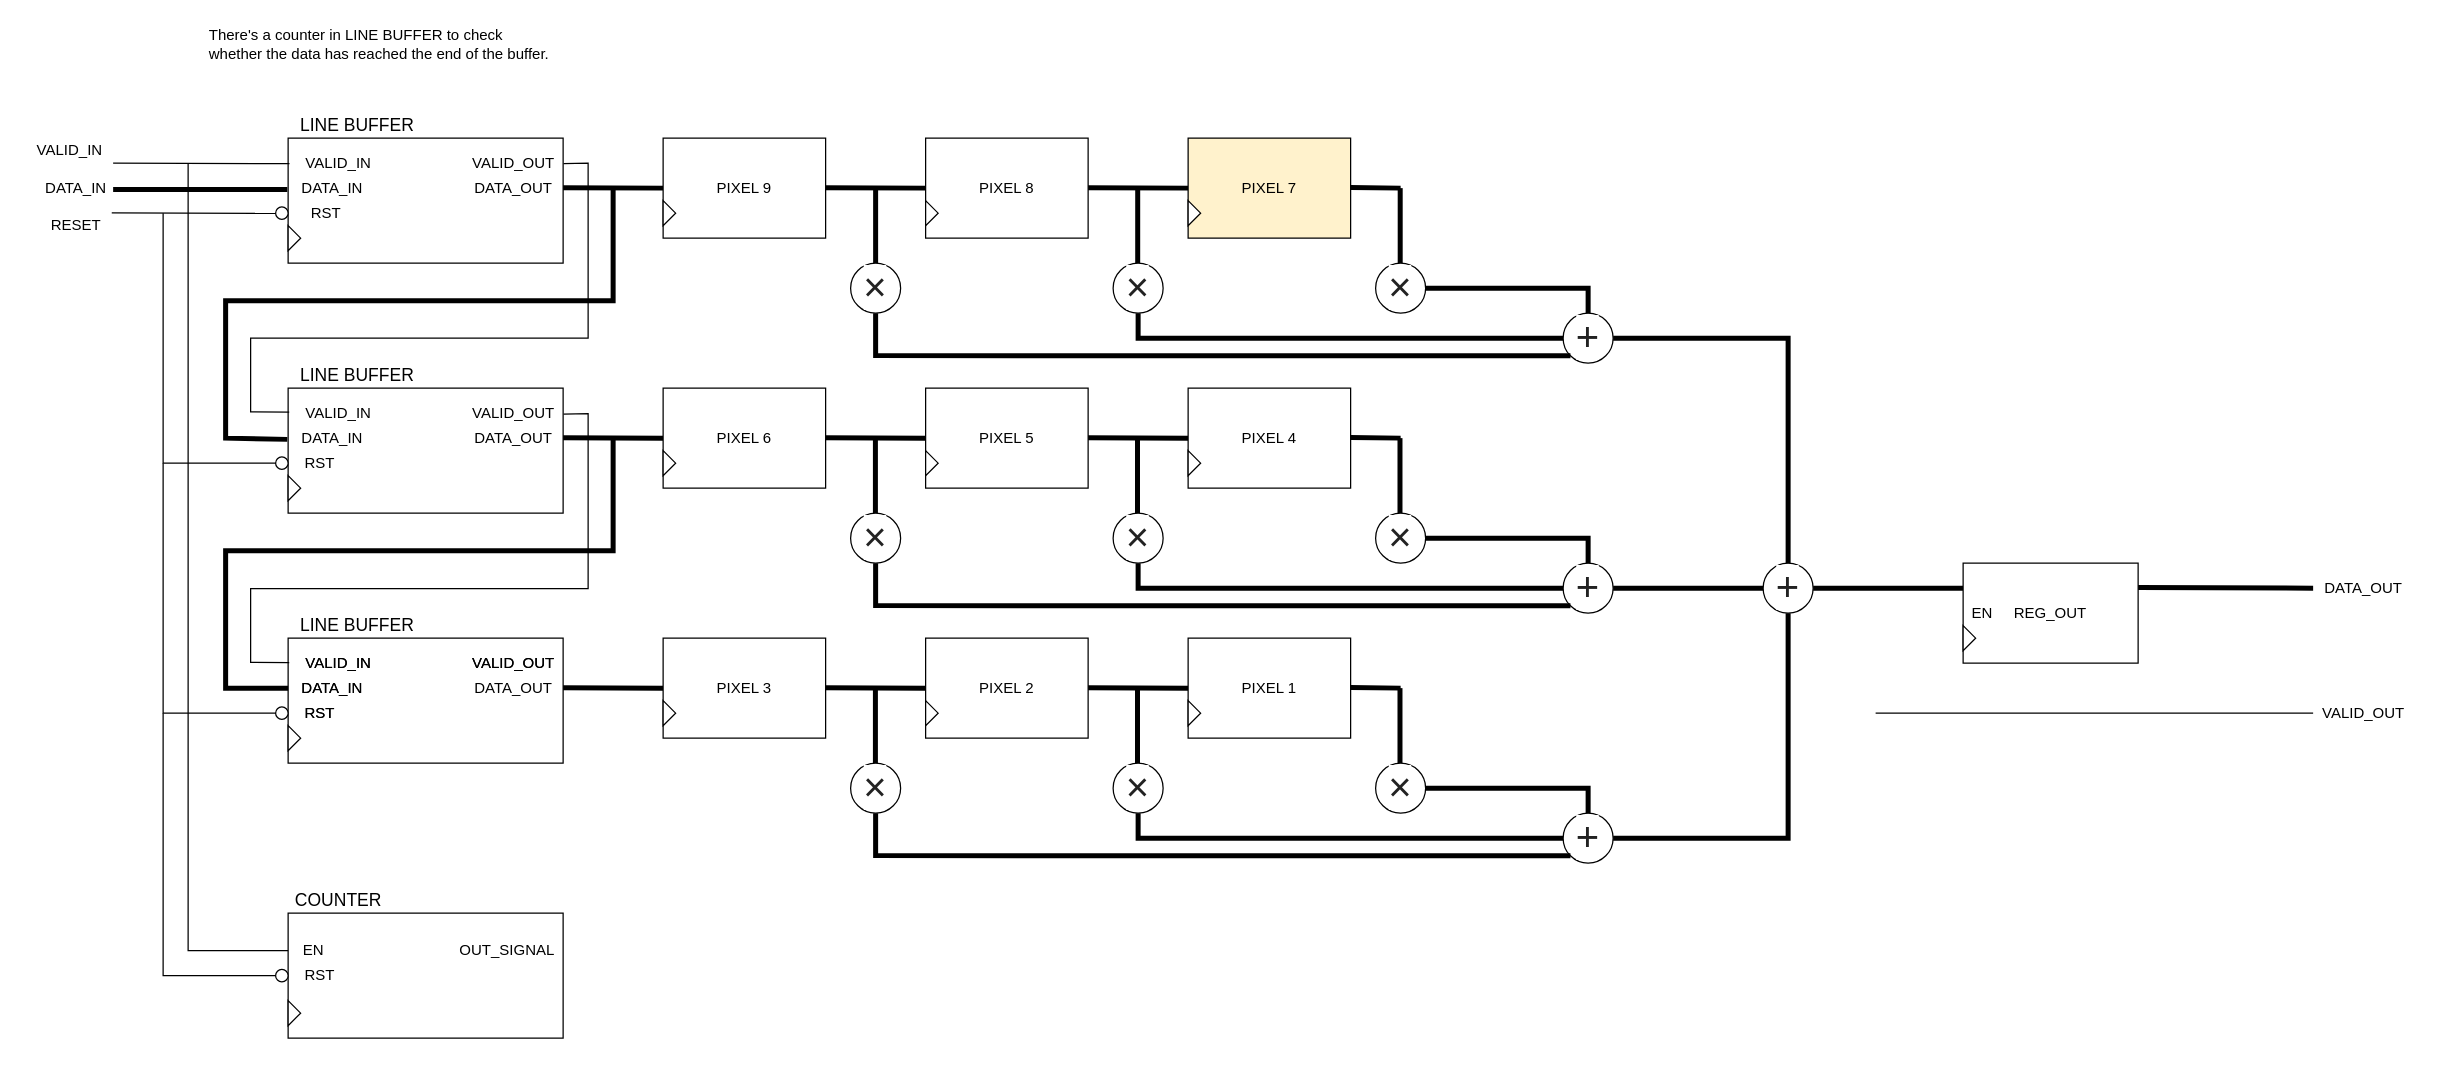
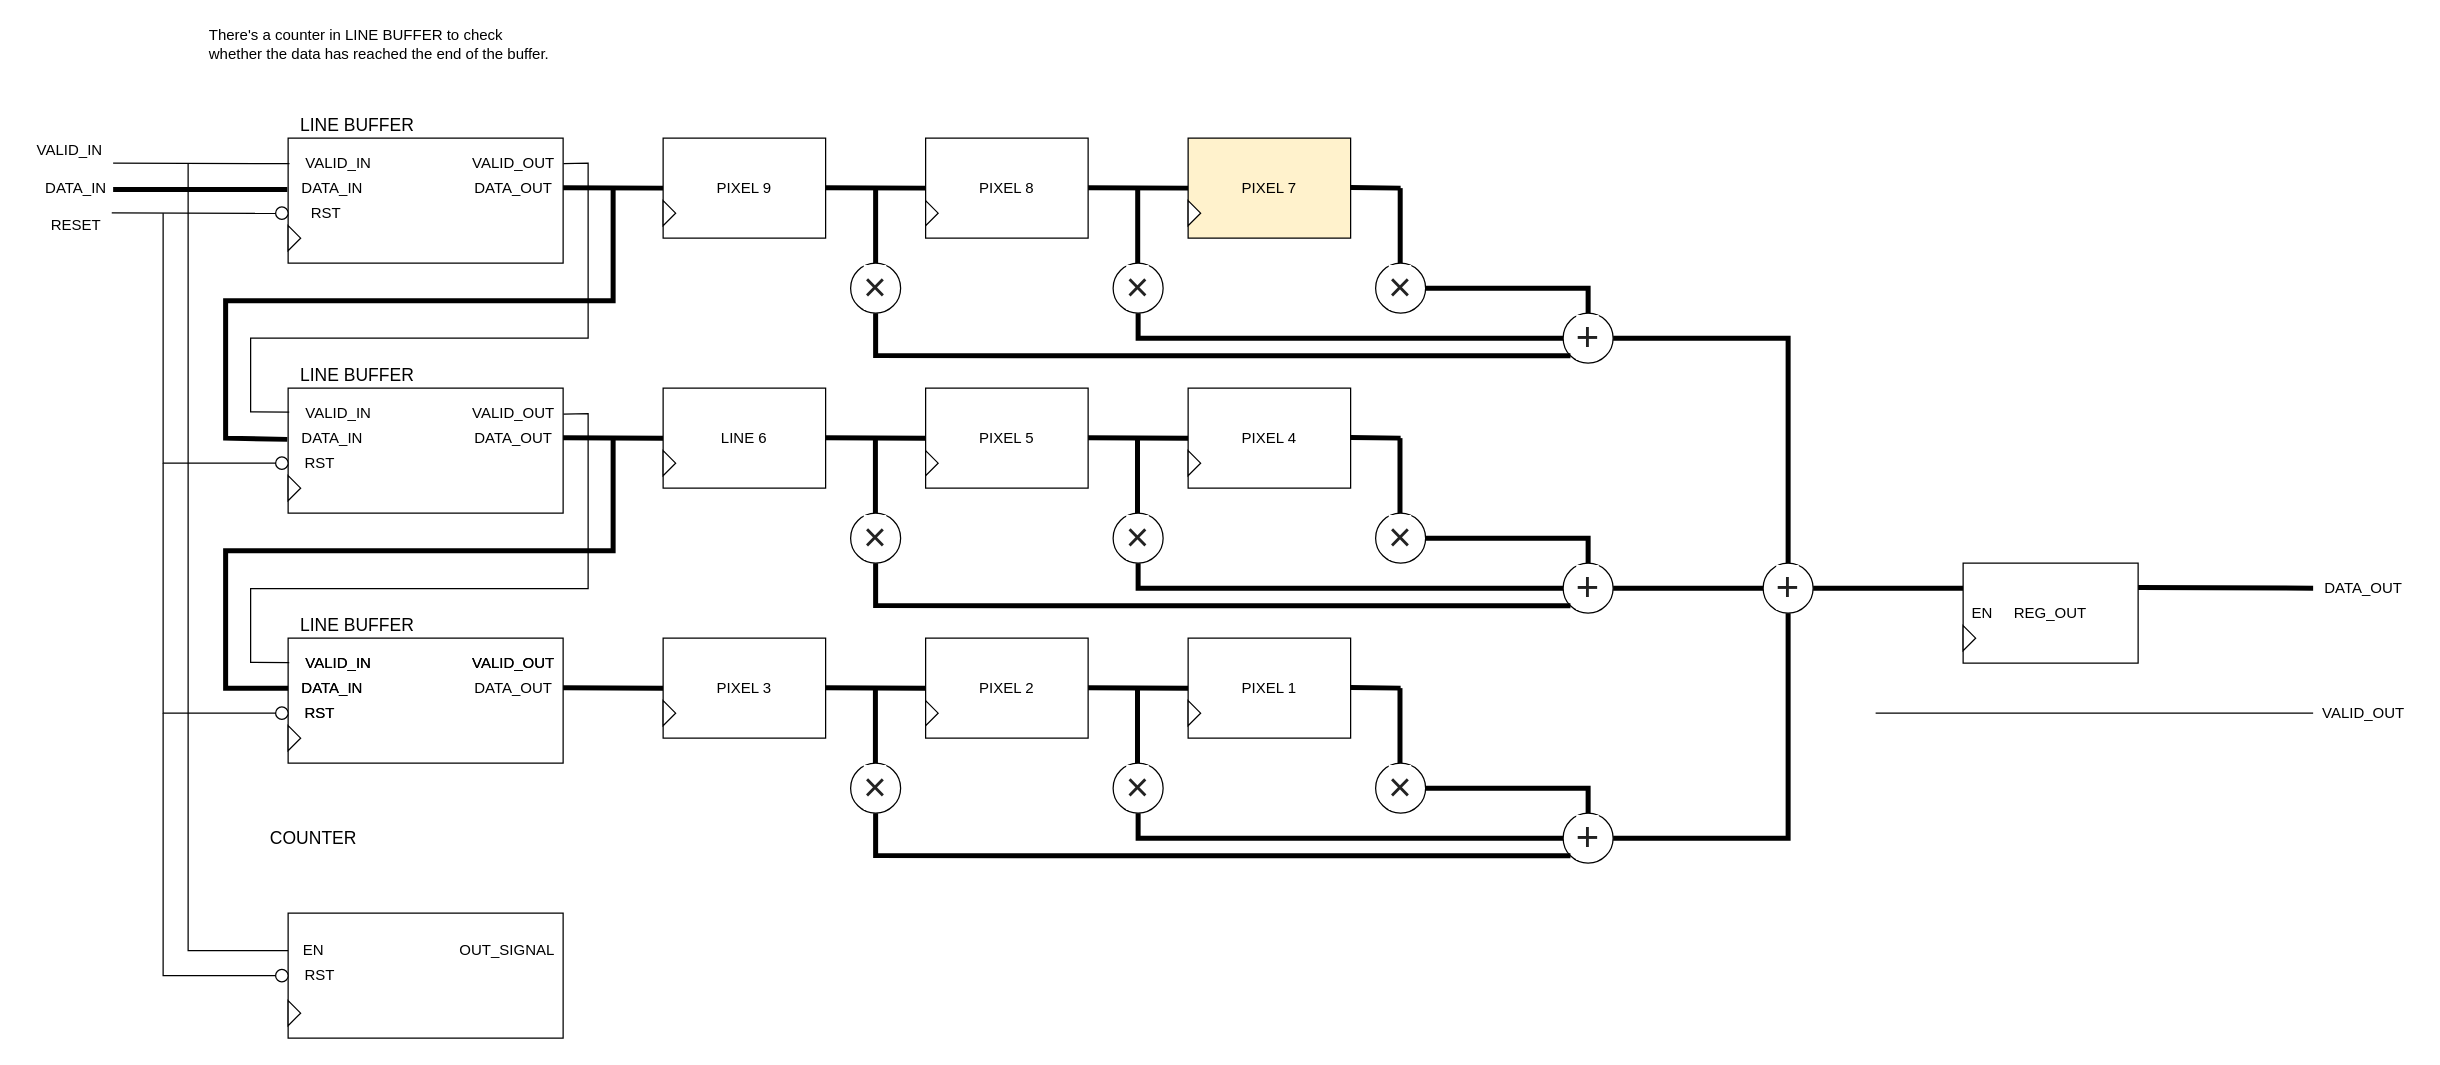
node "PIXEL 6": label "PIXEL 6" -> "LINE 6"
node "COUNTER": moved (338, 901) -> (313, 838)
